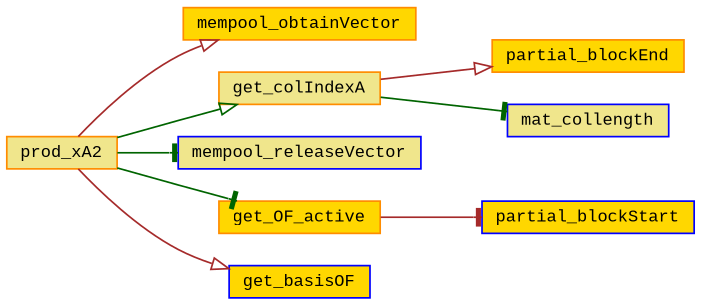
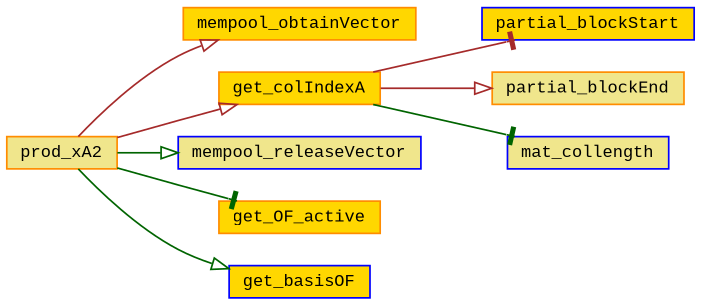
node "partial_blockEnd": fillcolor gold -> khaki
node "get_colIndexA": fillcolor khaki -> gold
edge "prod_xA2" -> "get_colIndexA": color darkgreen -> brown
edge "prod_xA2" -> "mempool_releaseVector": arrowhead tee -> onormal
edge "get_OF_active" -> "partial_blockStart": now "get_colIndexA" -> "partial_blockStart"
edge "prod_xA2" -> "get_basisOF": color brown -> darkgreen
